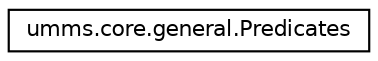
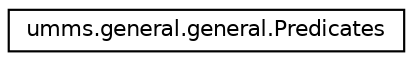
node "umms.core.general.Predicates": label "umms.core.general.Predicates" -> "umms.general.general.Predicates"
